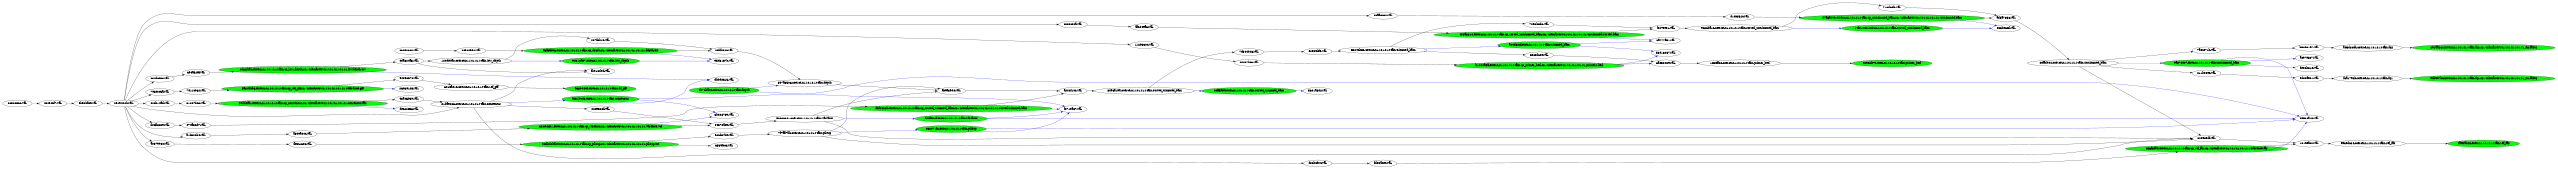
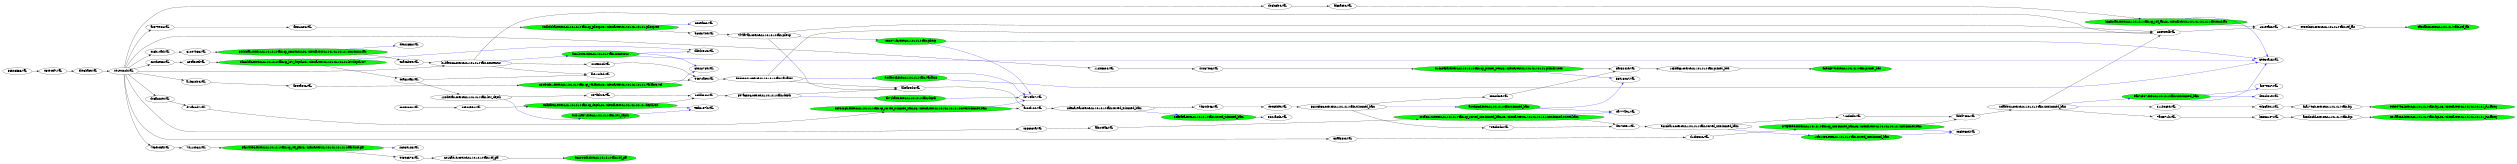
edge "eb78ba4e-exec-n1.r01.s1.Main.depth" -> "597a3506-coerce-n1.r01.s1.Main.depth": reversed
